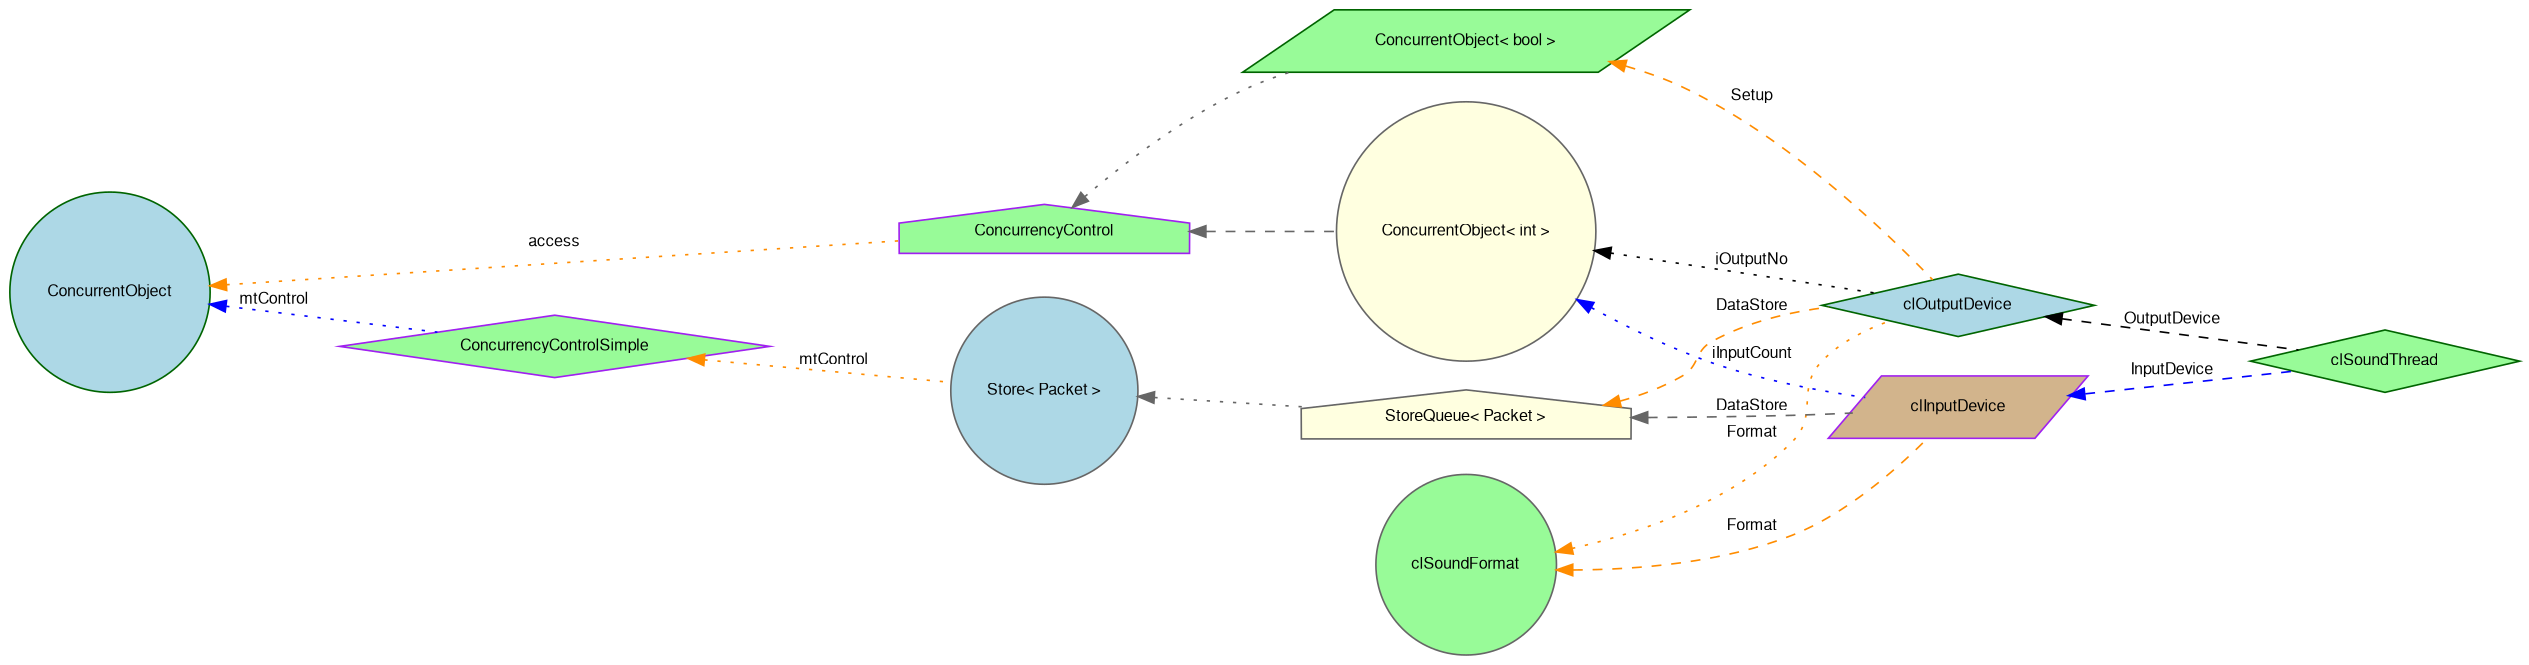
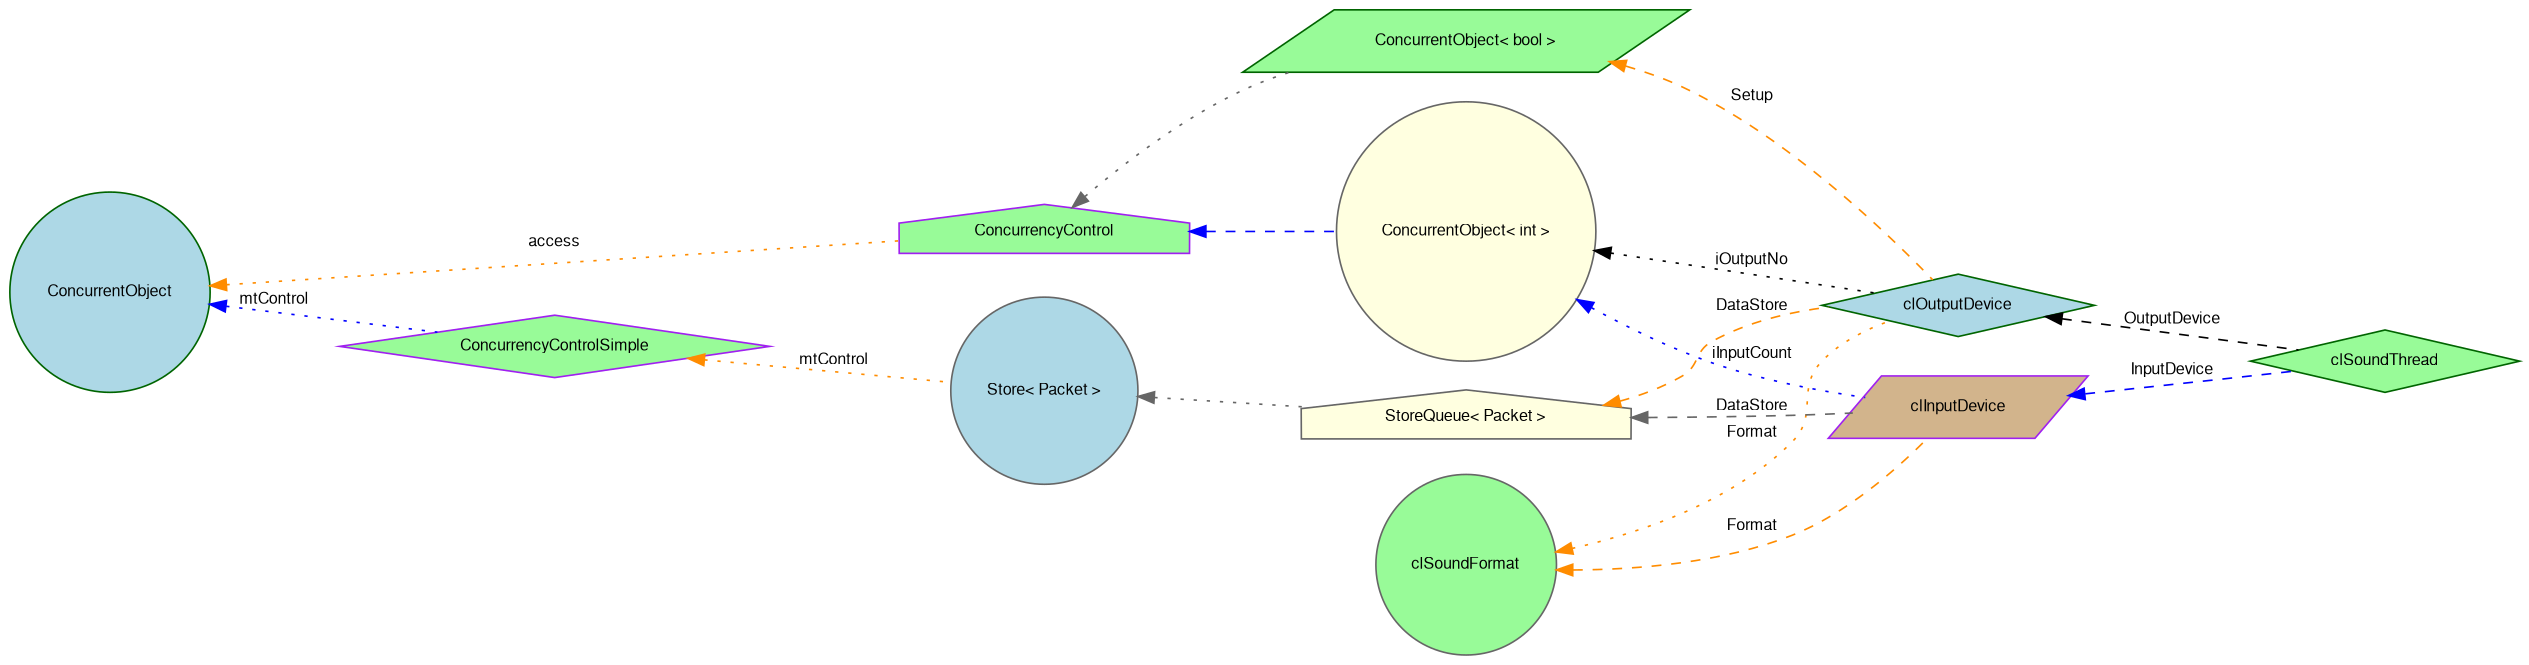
edge "ConcurrentObject< int >" -> "ConcurrencyControl": color gray40 -> blue
